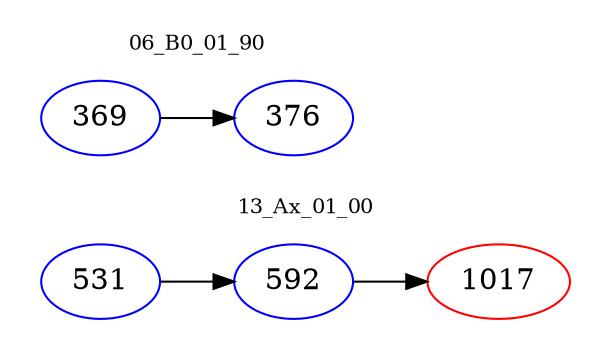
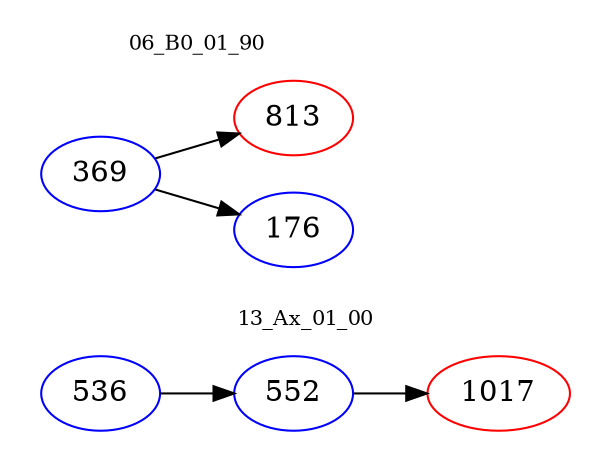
node "813": added
node "376": label "376" -> "176"
node "531": label "531" -> "536"
node "592": label "592" -> "552"
